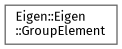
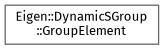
node "Eigen::Eigen ::GroupElement": label "Eigen::Eigen ::GroupElement" -> "Eigen::DynamicSGroup ::GroupElement"
